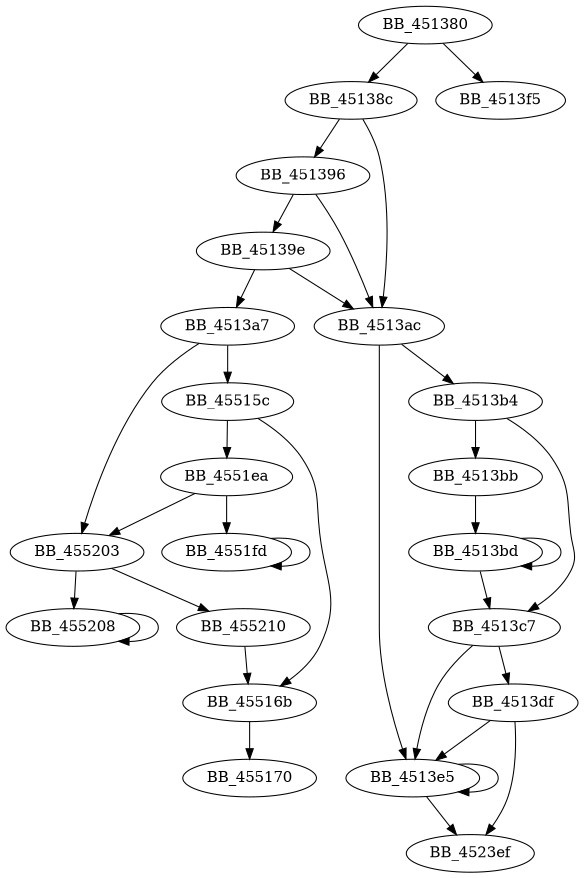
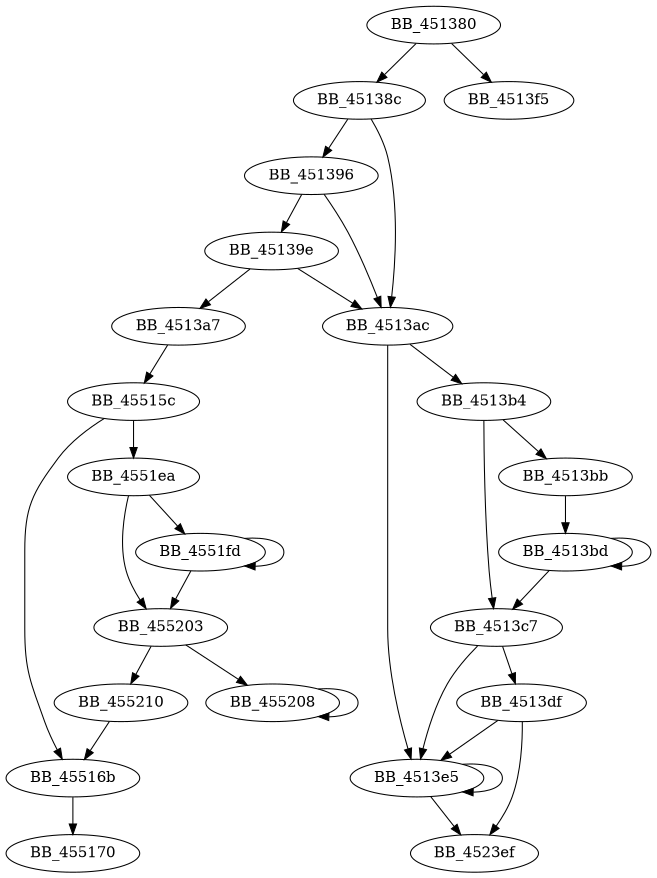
edge "BB_4513a7" -> "BB_455203": now "BB_4551fd" -> "BB_455203"
